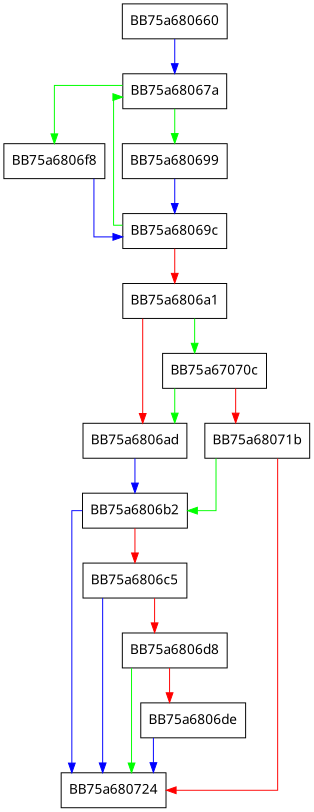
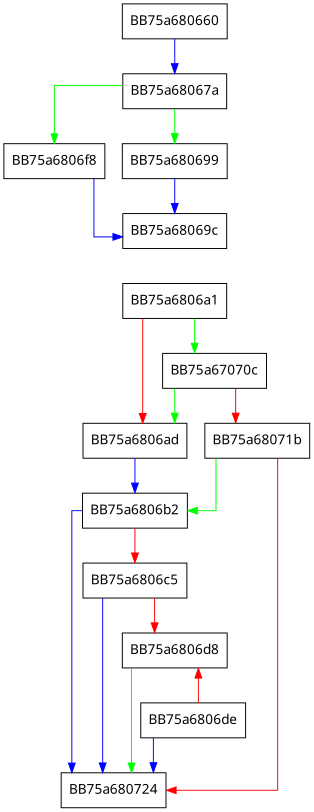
edge "BB75a68069c" -> "BB75a68067a": removed
edge "BB75a68069c" -> "BB75a6806a1": removed
edge "BB75a6806d8" -> "BB75a6806de": reversed
